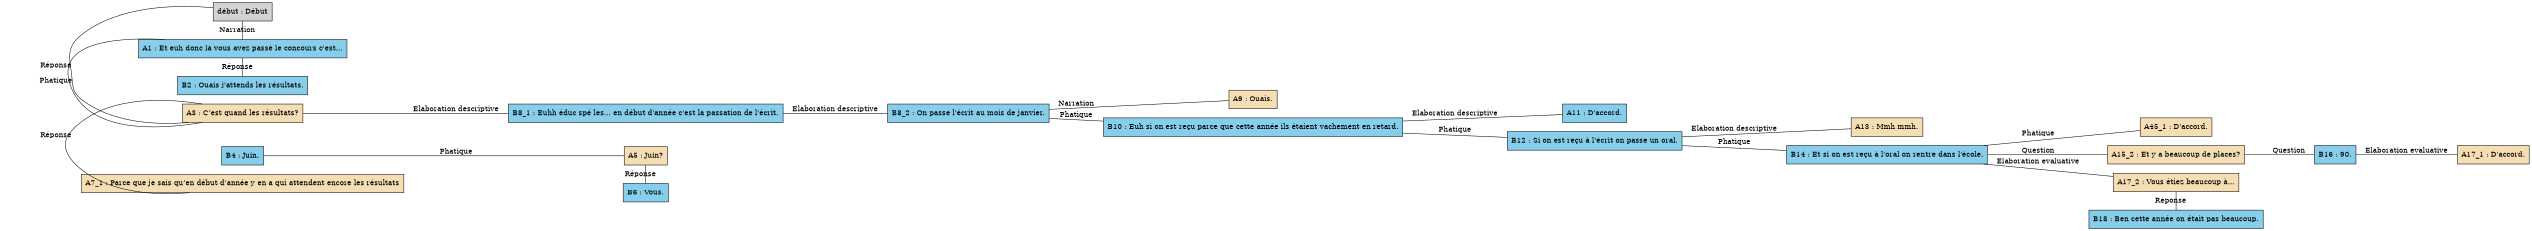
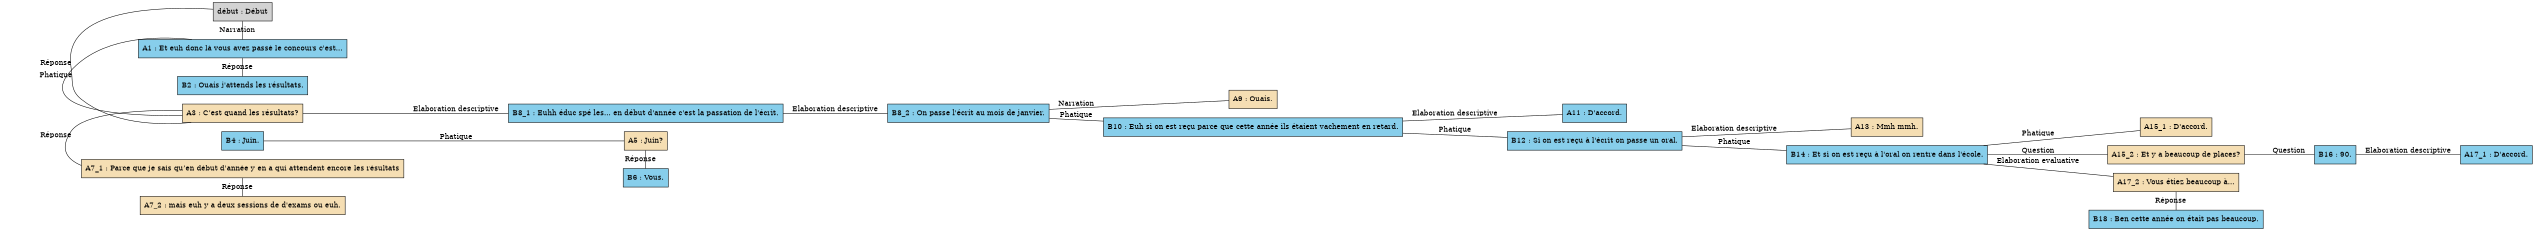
node "A45_1 : D'accord.": label "A45_1 : D'accord." -> "A15_1 : D'accord."
edge "B16 : 90." -- "A17_1 : D'accord.": label "Elaboration evaluative" -> "Elaboration descriptive"
node "A17_1 : D'accord.": fillcolor wheat -> skyblue
node "A7_2 : mais euh y a deux sessions de d'exams ou euh.": added
